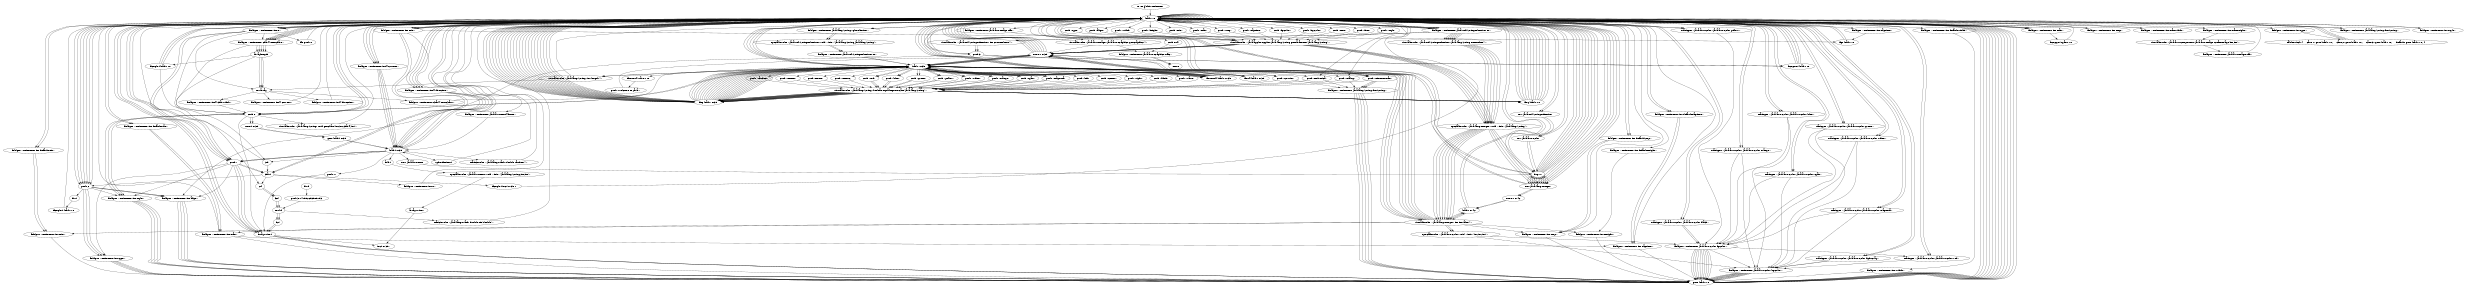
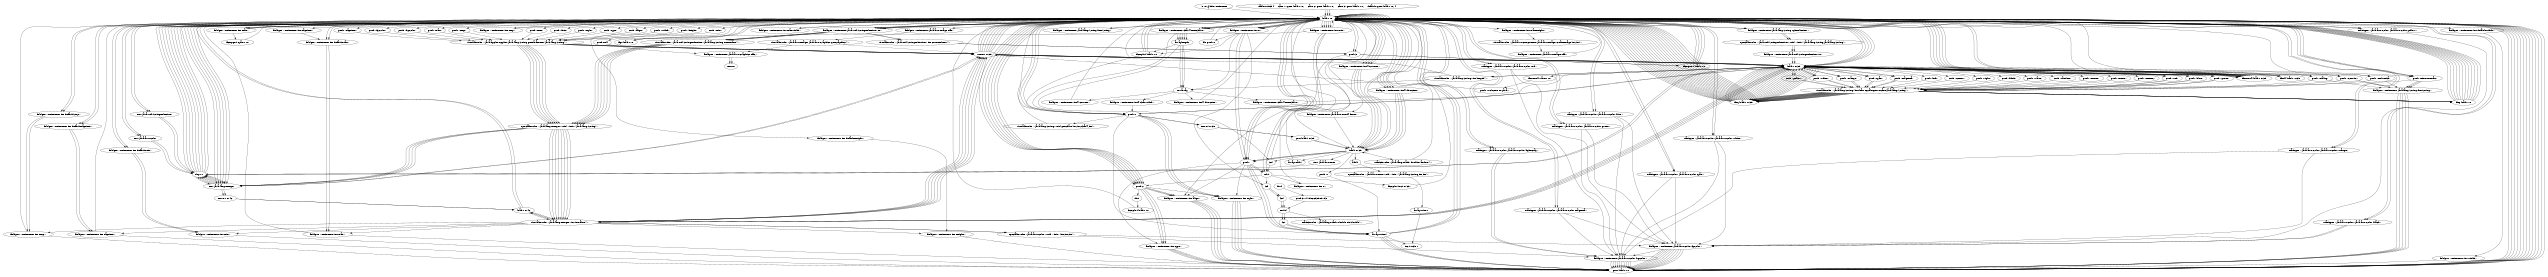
edge "staticinvoke <java.lang.Math: double sin(double)>" -> "load.r r0": removed
node "fieldget <AnimText: int type>": removed
node "fieldget <AnimText: int style>": removed
edge "fieldget <AnimText: int n>" -> "fieldget <AnimText: char[] textChars>": now "fieldget <AnimText: int n>" -> "ifcmplt.i load.r r0"
edge "fieldget <AnimText: int naptime>" -> "ifgt load.r r0": now "fieldget <AnimText: int naptime>" -> "fieldget <AnimText: int defaultMax>"
node "rgbDelimiter.i": label "rgbDelimiter.i" -> "arrayread.i"
node "char.i": label "char.i" -> "sub.i"
edge "fieldput <AnimText: int max>" -> "fieldput <AnimText: int naptime>": now "virtualinvoke <java.lang.Integer: int intValue()>" -> "fieldput <AnimText: int naptime>"
edge "fieldput <AnimText: java.awt.Color fgColor>" -> "staticget <java.awt.Color: java.awt.Color red>": reversed
